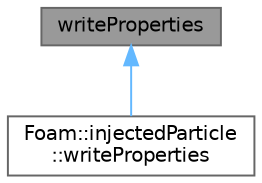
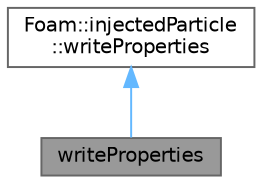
edge "Foam::injectedParticle ::writeProperties" -> "writeProperties": reversed
